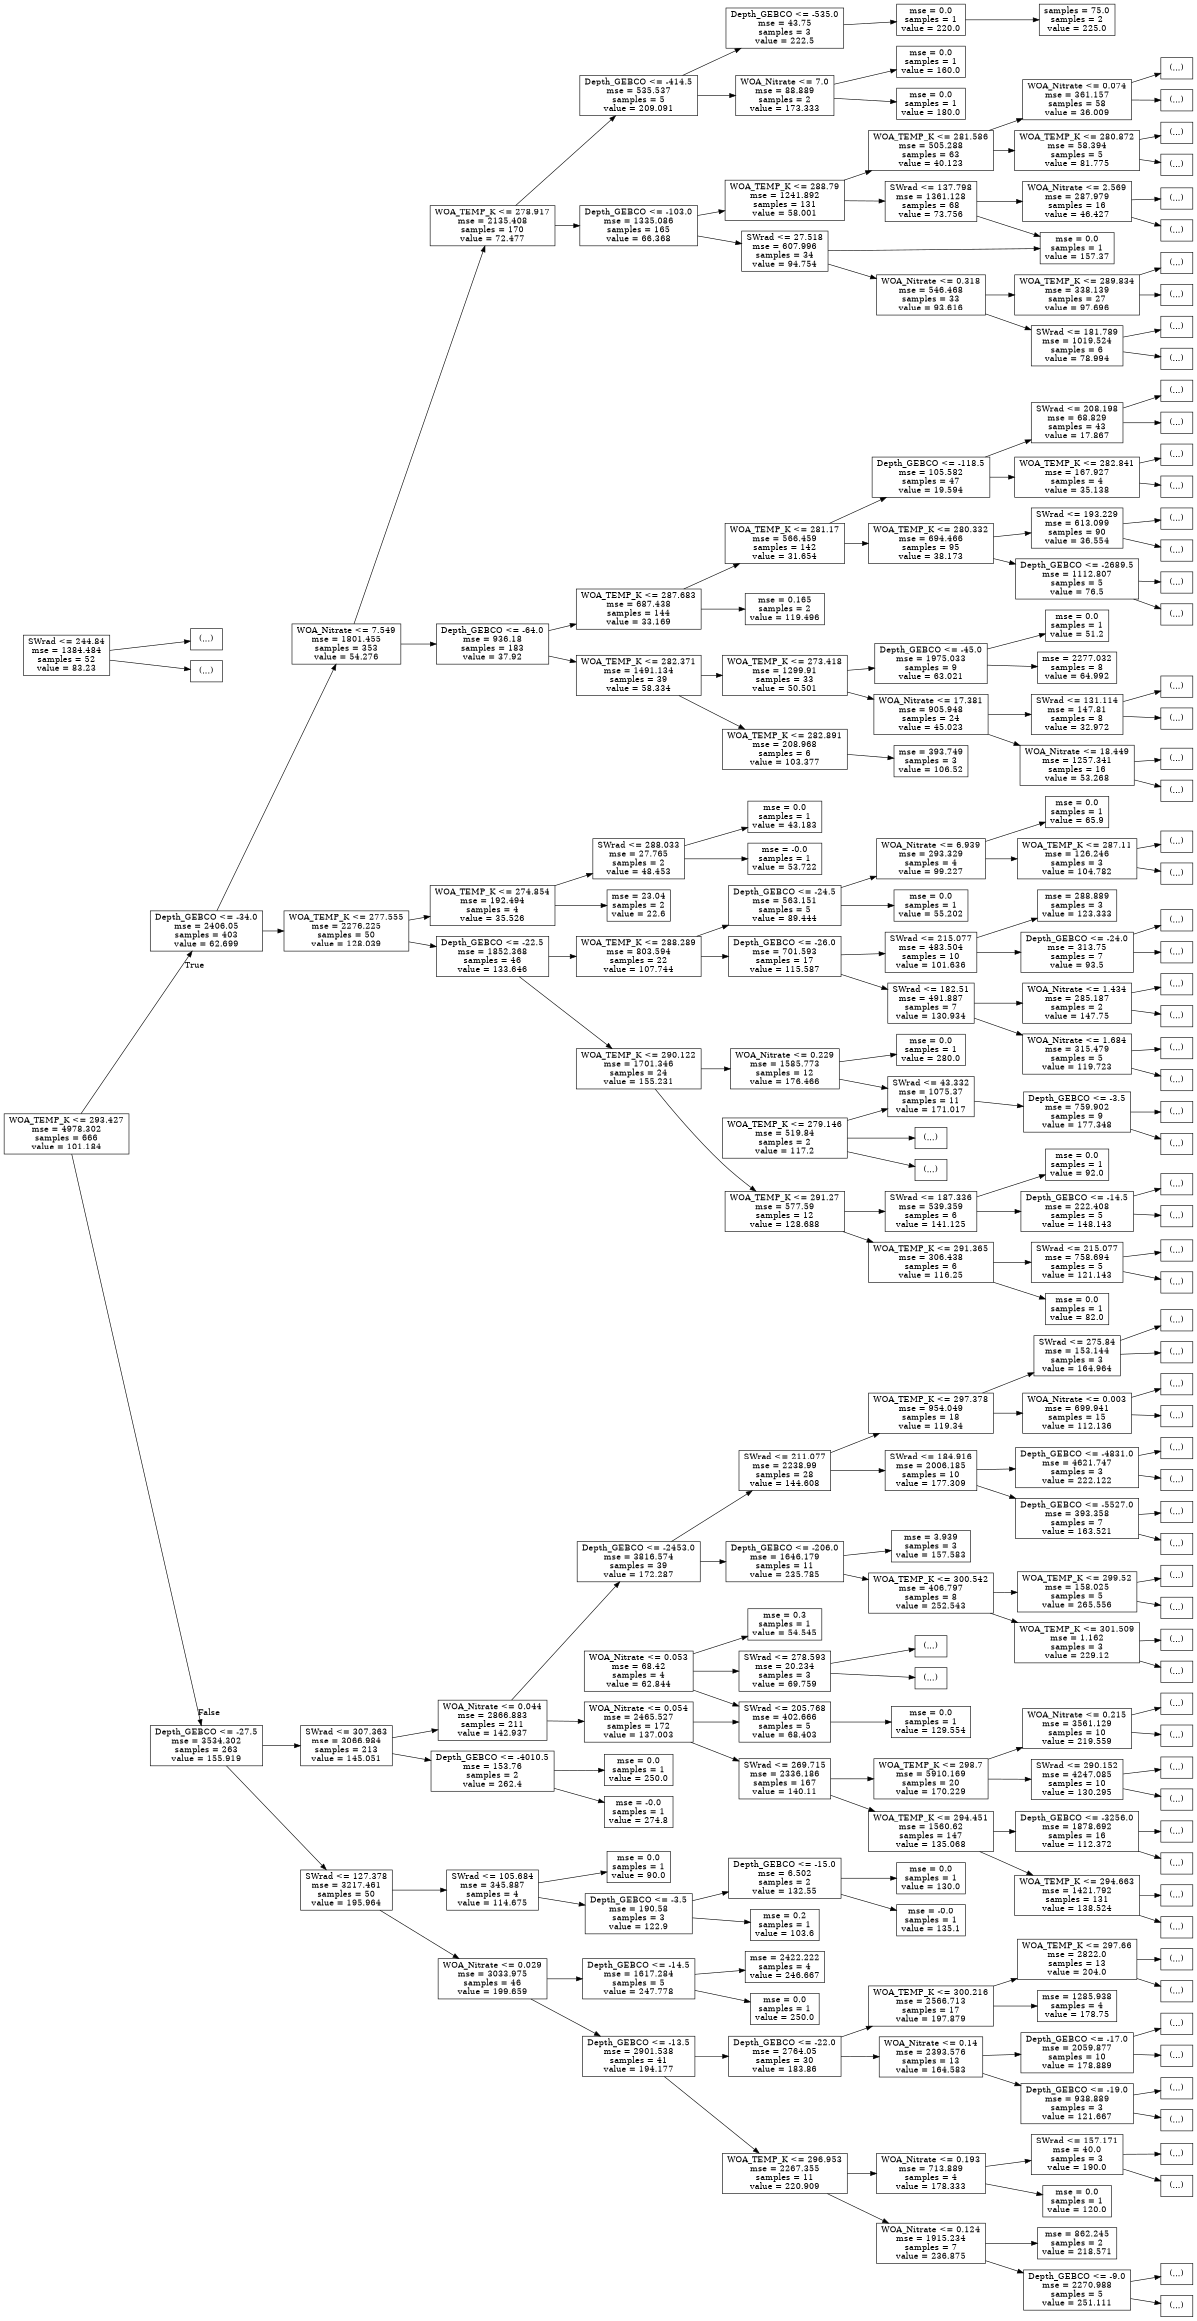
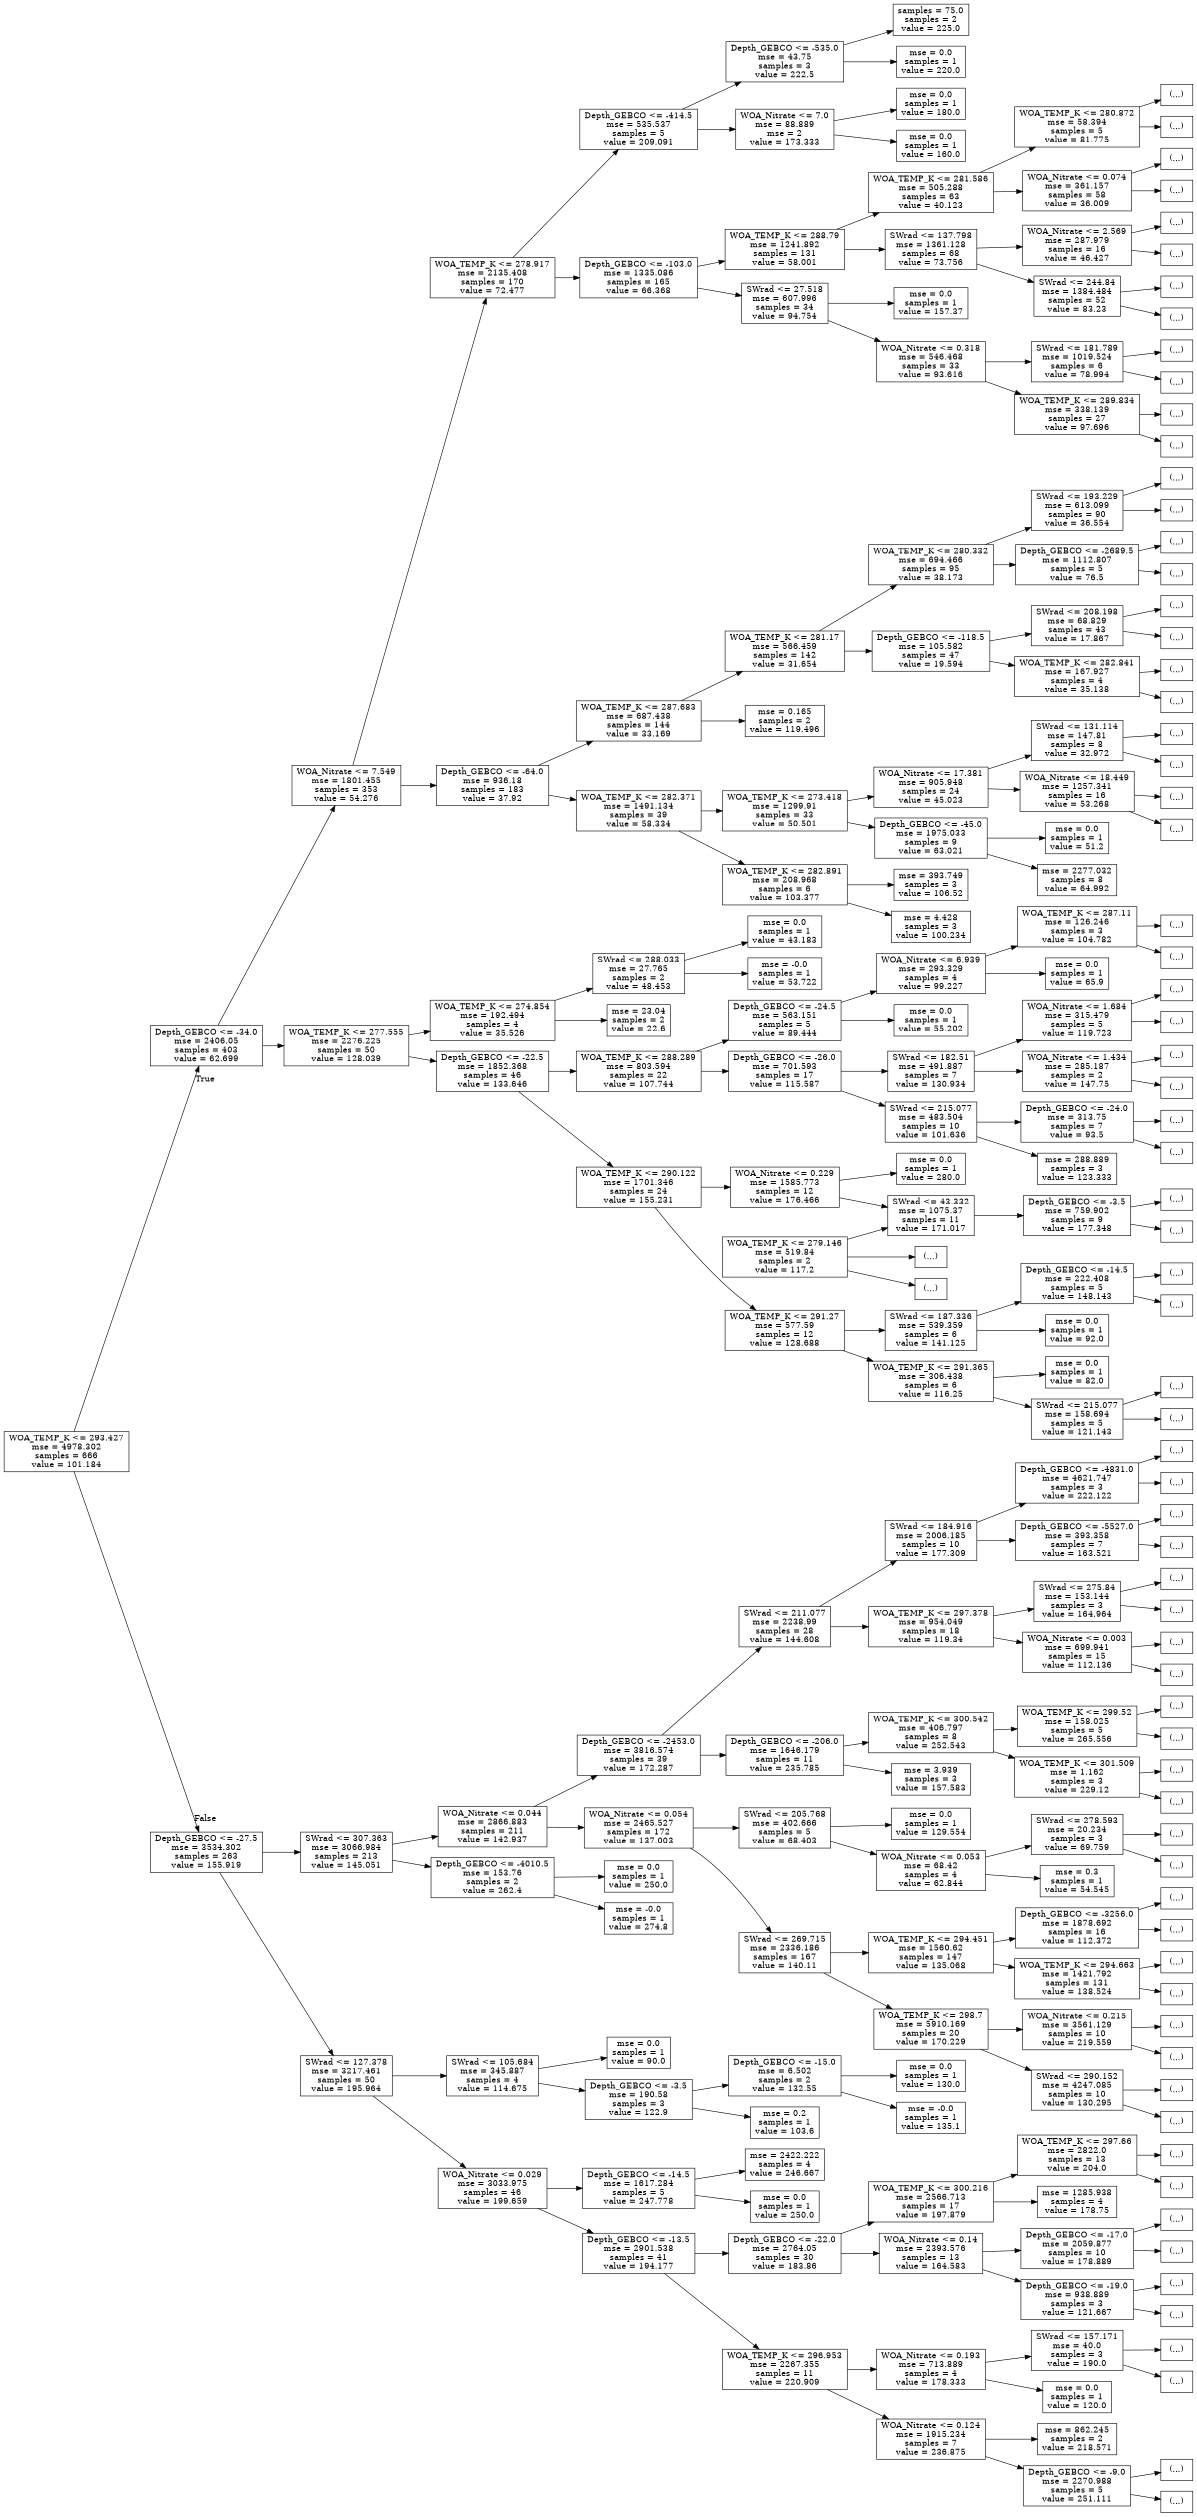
edge "mse = 0.0 samples = 1 value = 220.0" -> "samples = 75.0 samples = 2 value = 225.0": now "Depth_GEBCO <= -535.0 mse = 43.75 samples = 3 value = 222.5" -> "samples = 75.0 samples = 2 value = 225.0"
node "WOA_Nitrate <= 7.0 mse = 88.889 samples = 2 value = 173.333": label "WOA_Nitrate <= 7.0 mse = 88.889 samples = 2 value = 173.333" -> "WOA_Nitrate <= 7.0 mse = 88.889 mse = 2 value = 173.333"
edge "SWrad <= 137.798 mse = 1361.128 samples = 68 value = 73.756" -> "mse = 0.0 samples = 1 value = 157.37": now "SWrad <= 137.798 mse = 1361.128 samples = 68 value = 73.756" -> "SWrad <= 244.84 mse = 1384.484 samples = 52 value = 83.23"
node "mse = 4.428 samples = 3 value = 100.234": added
node "SWrad <= 215.077 mse = 758.694 samples = 5 value = 121.143": label "SWrad <= 215.077 mse = 758.694 samples = 5 value = 121.143" -> "SWrad <= 215.077 mse = 158.694 samples = 5 value = 121.143"
edge "WOA_Nitrate <= 0.053 mse = 68.42 samples = 4 value = 62.844" -> "SWrad <= 205.768 mse = 402.666 samples = 5 value = 68.403": reversed
